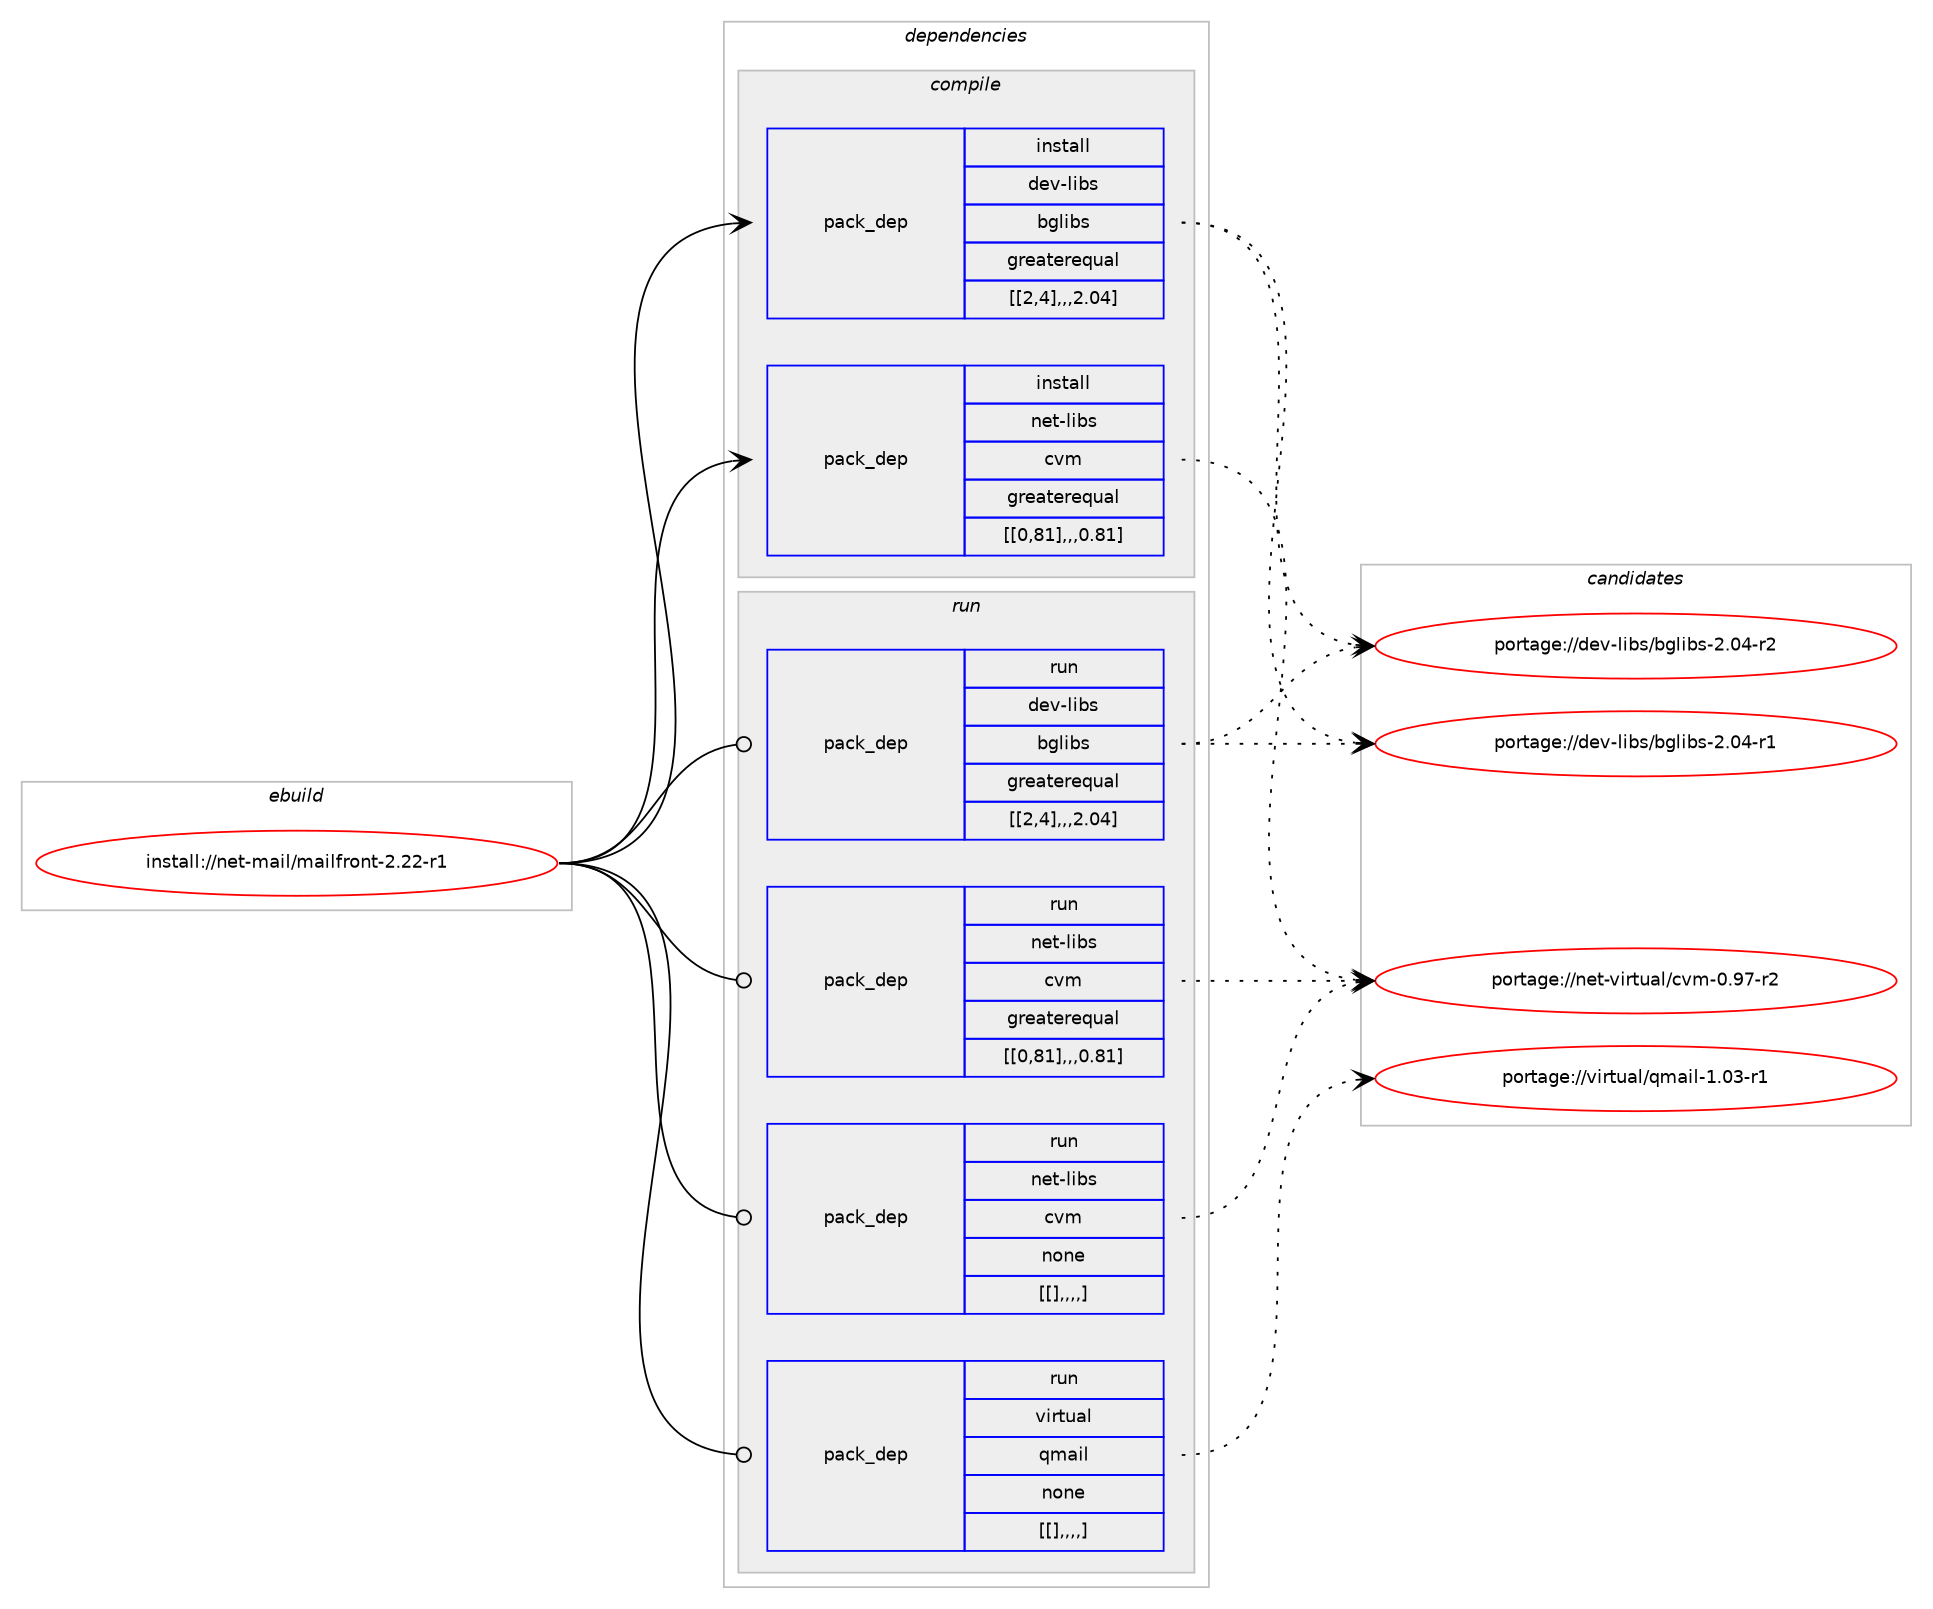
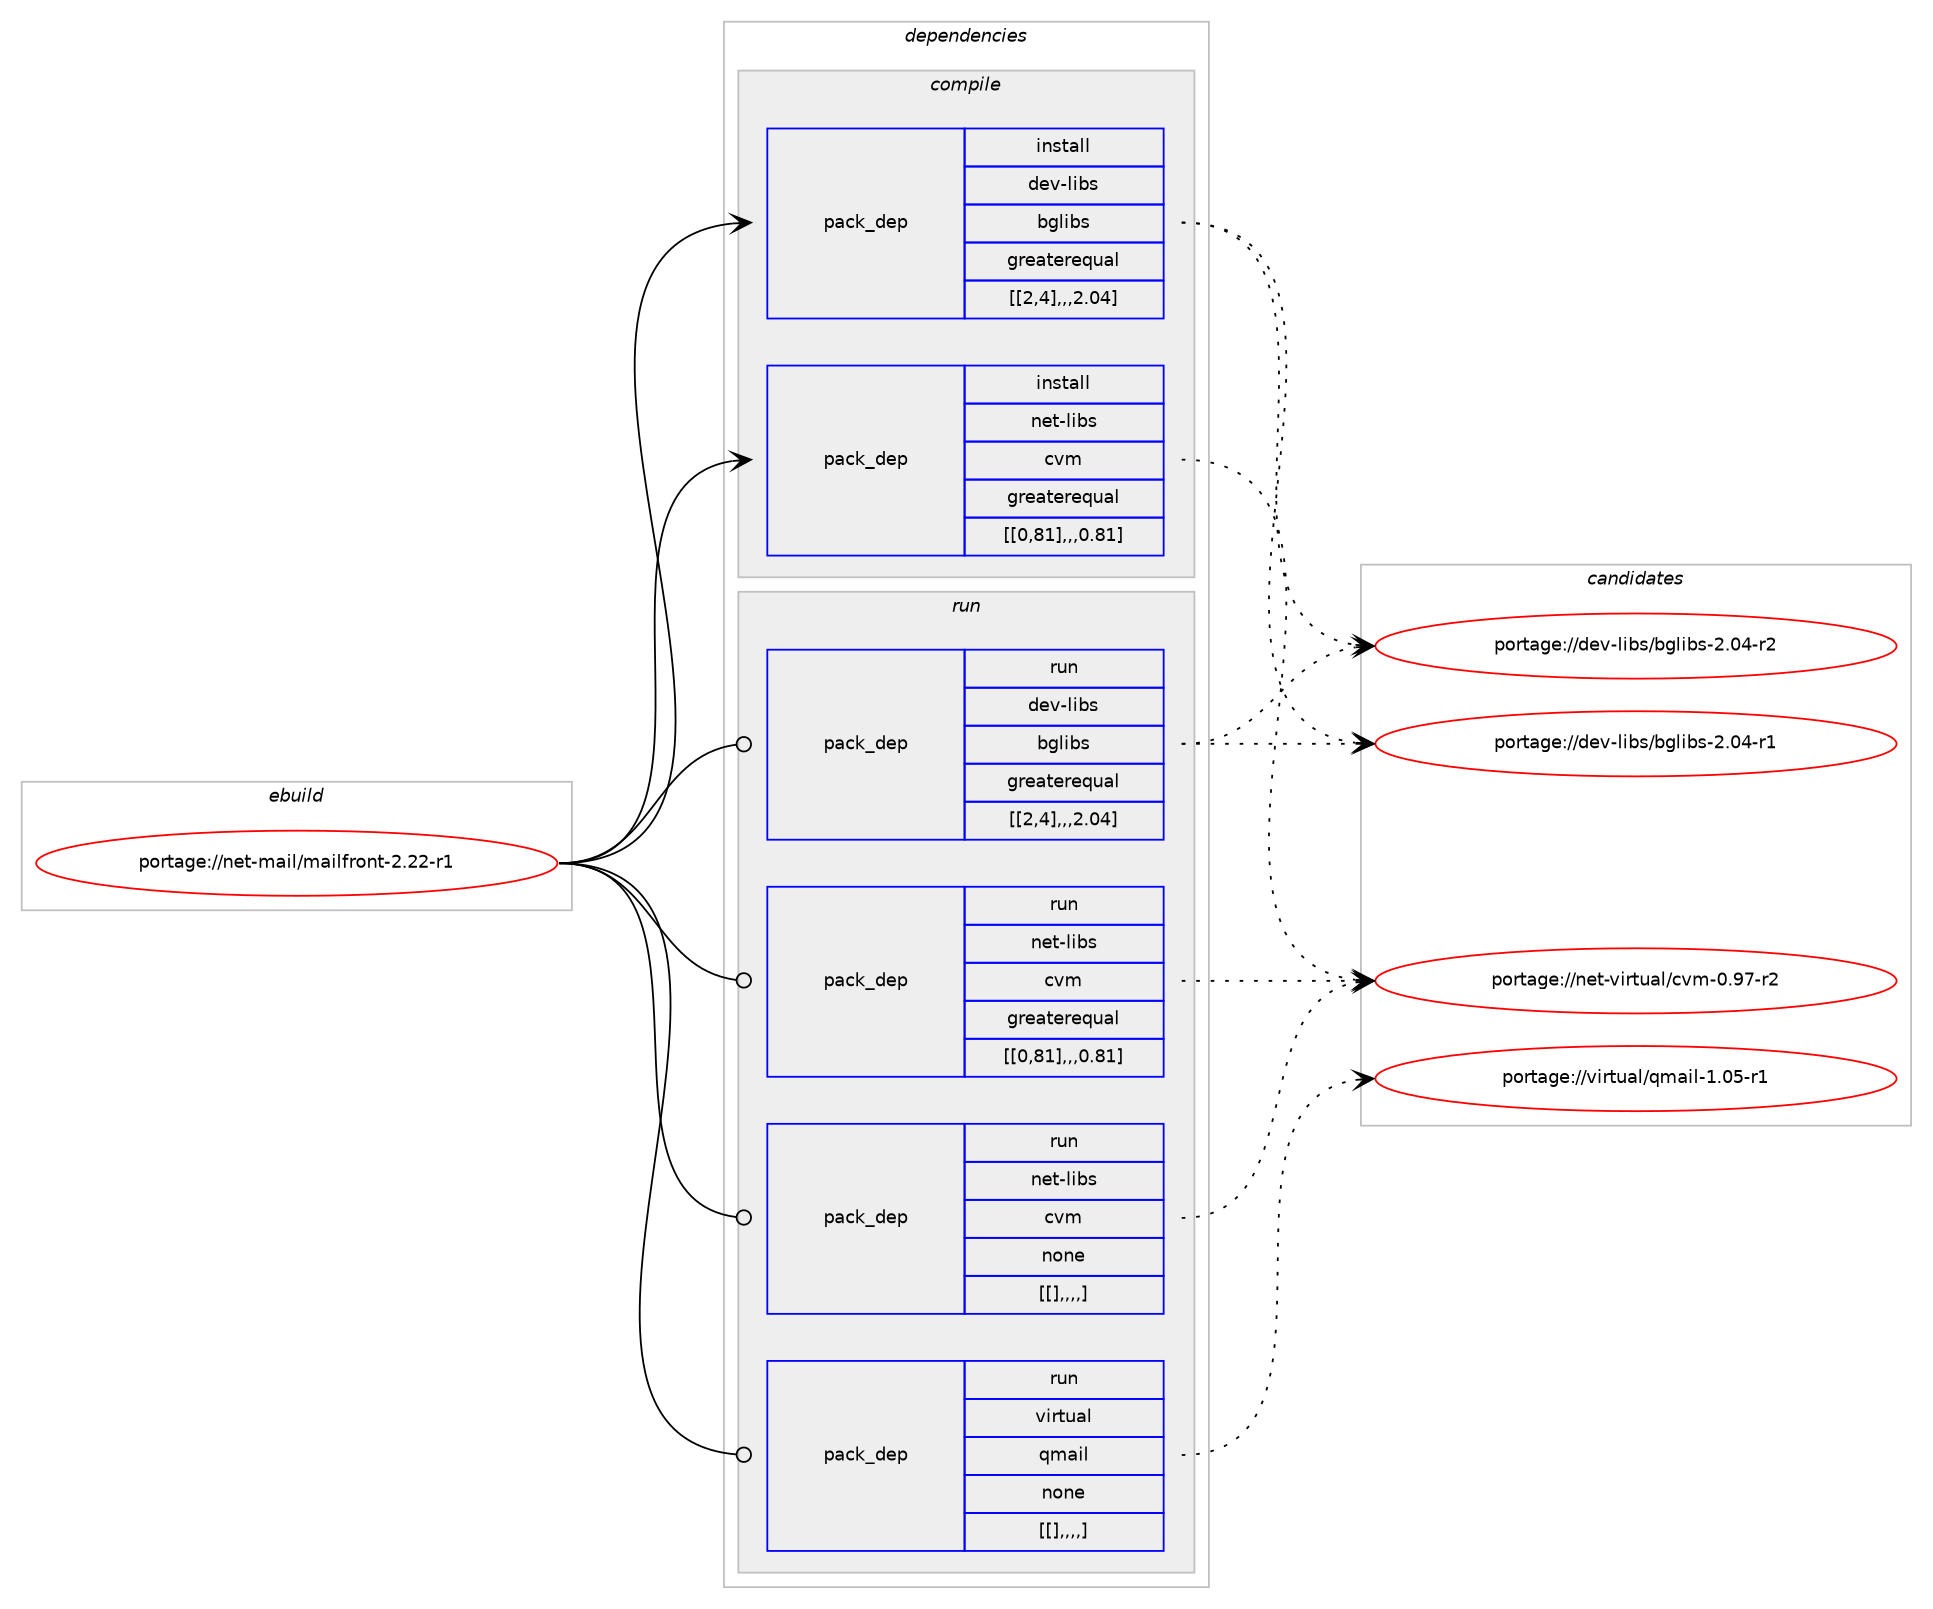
node "install://net-mail/mailfront-2.22-r1": label "install://net-mail/mailfront-2.22-r1" -> "portage://net-mail/mailfront-2.22-r1"
node "portage://virtual/qmail-1.03-r1": label "portage://virtual/qmail-1.03-r1" -> "portage://virtual/qmail-1.05-r1"
